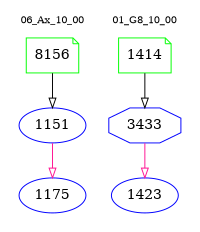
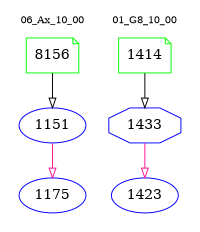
node "3433": label "3433" -> "1433"
